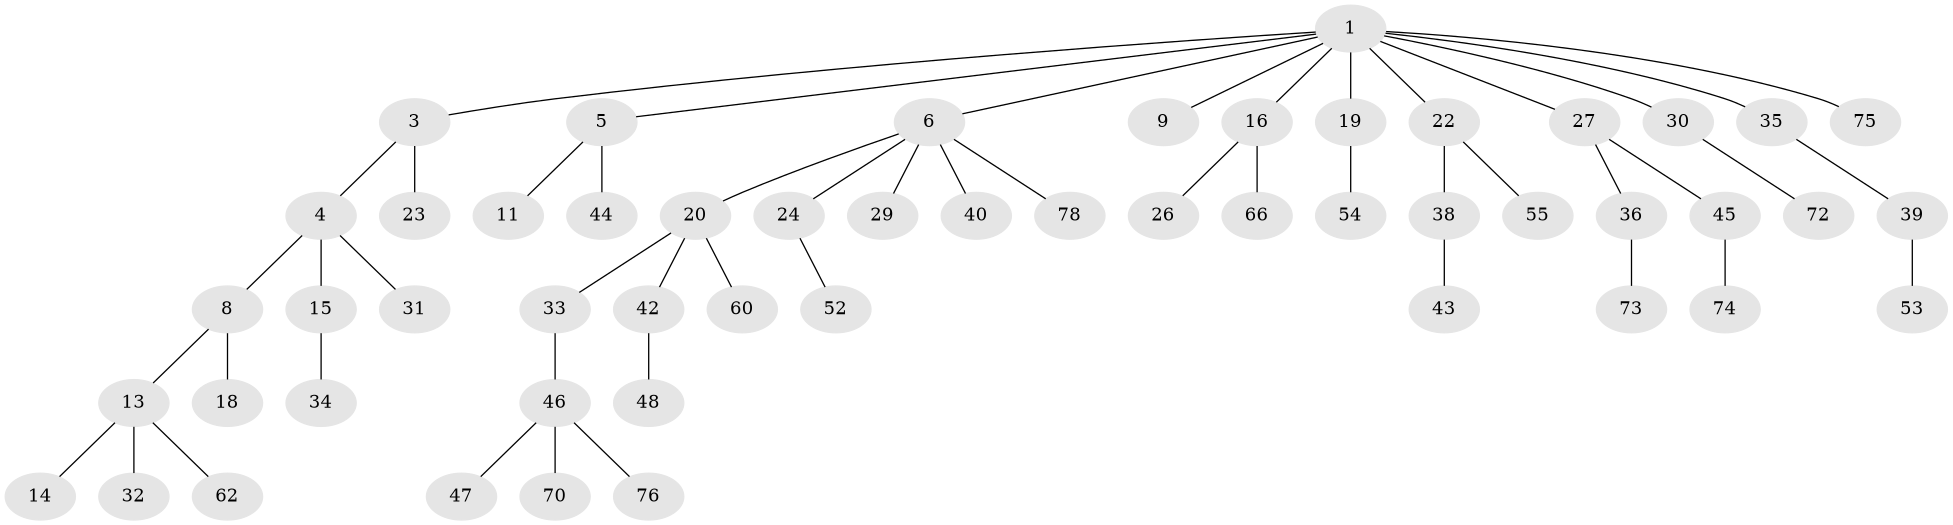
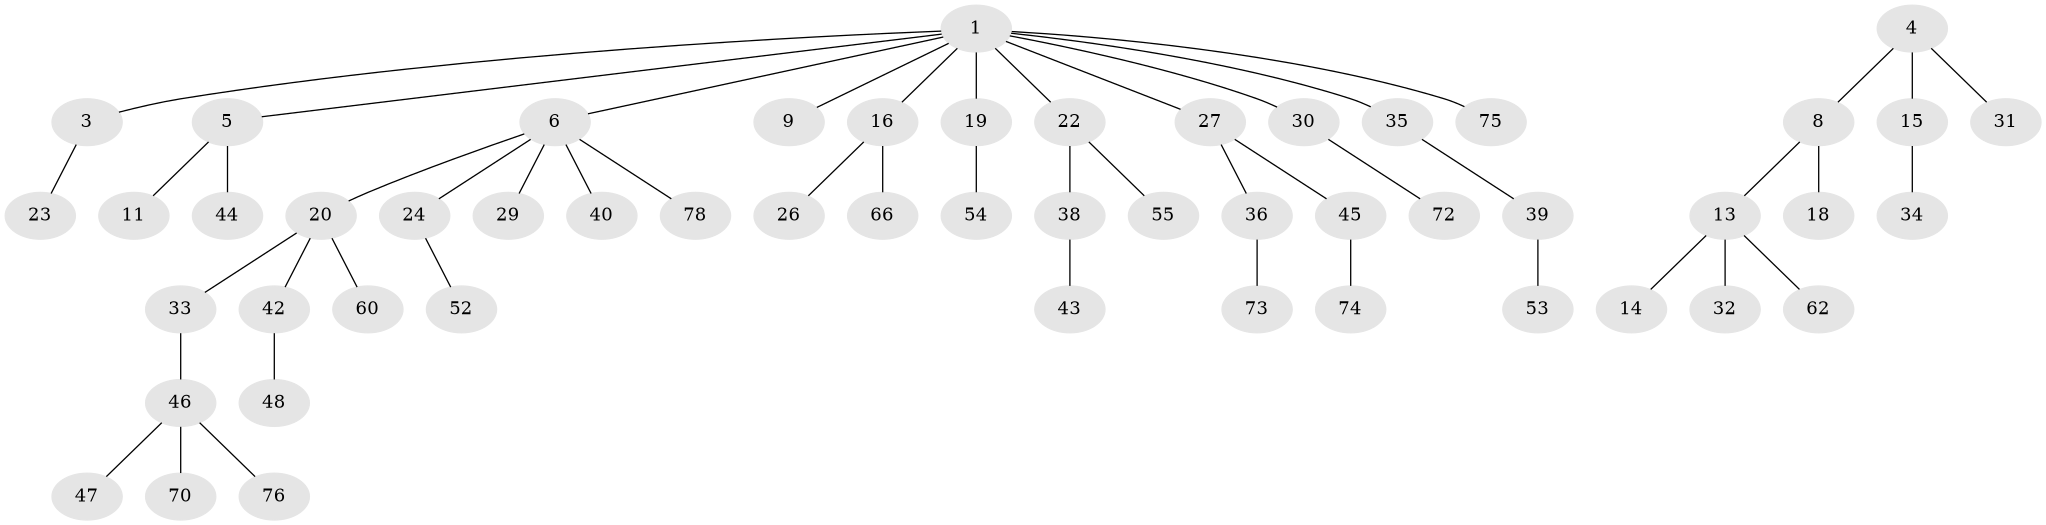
edge "3" -- "4": removed
